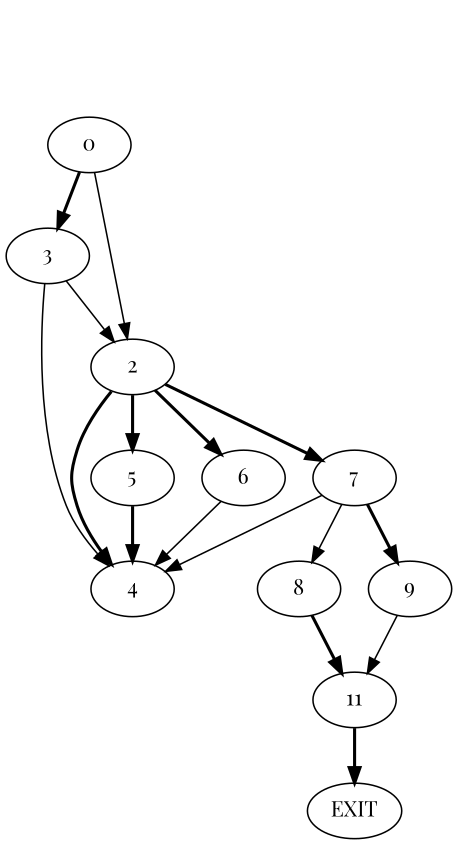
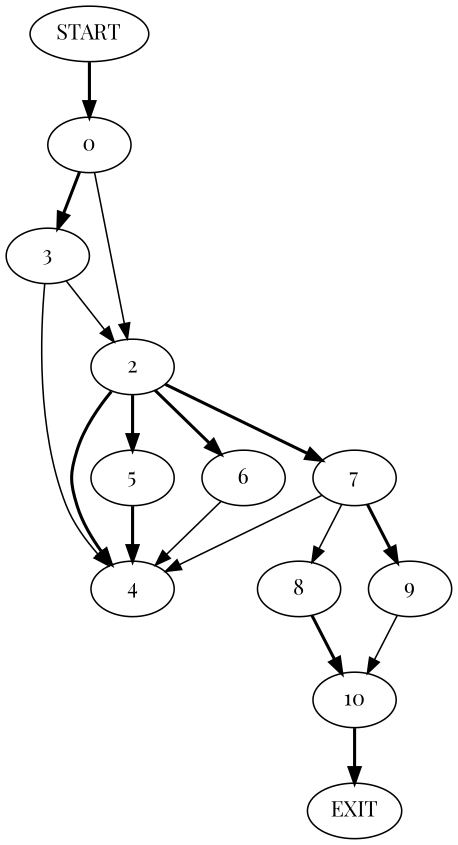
node "START": added
node "11": label "11" -> "10"
